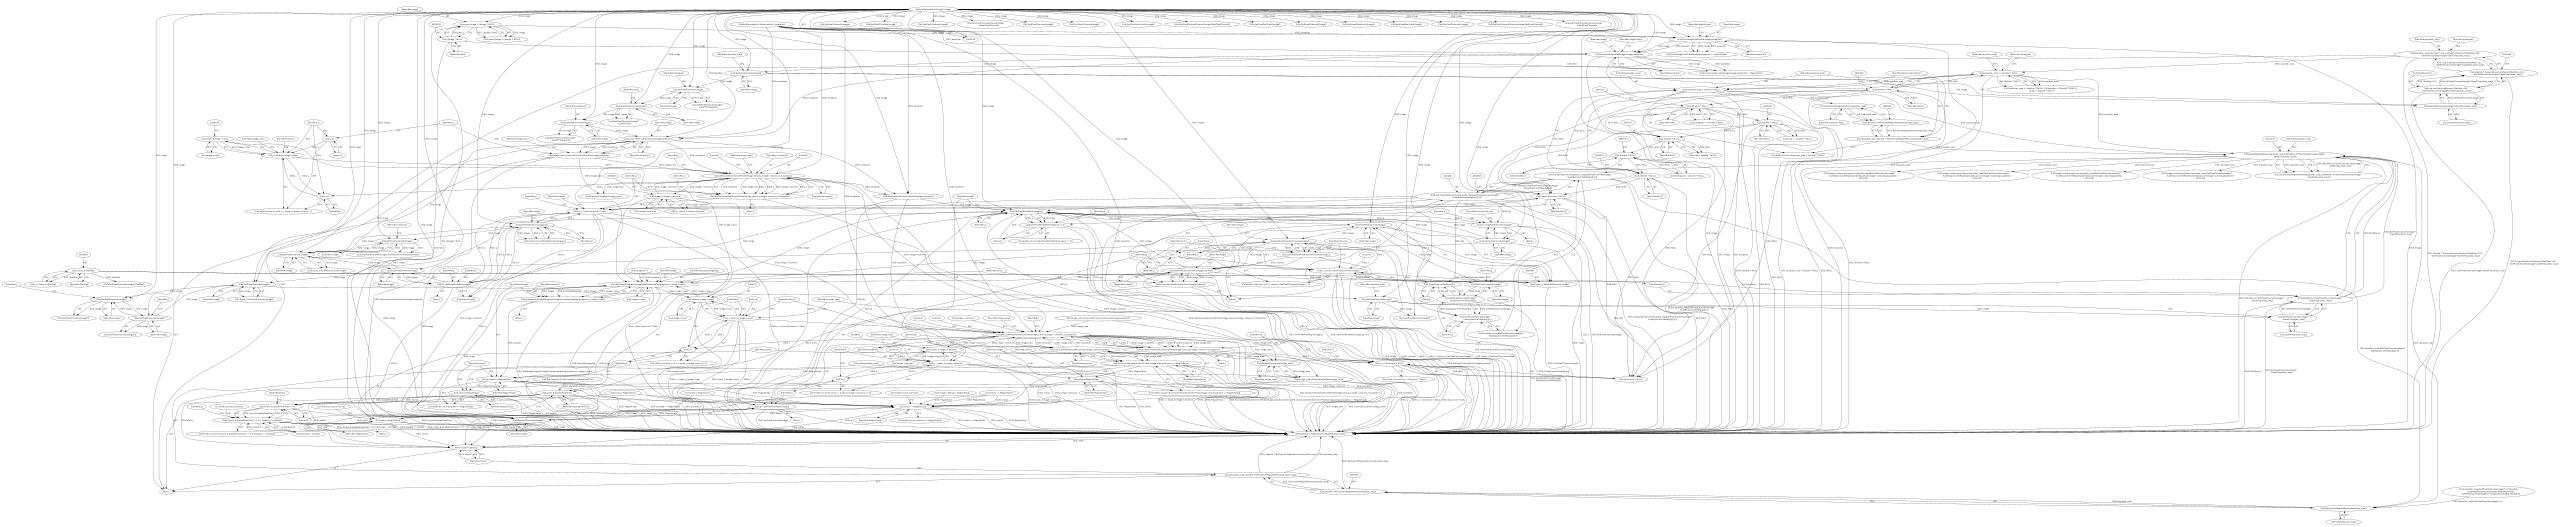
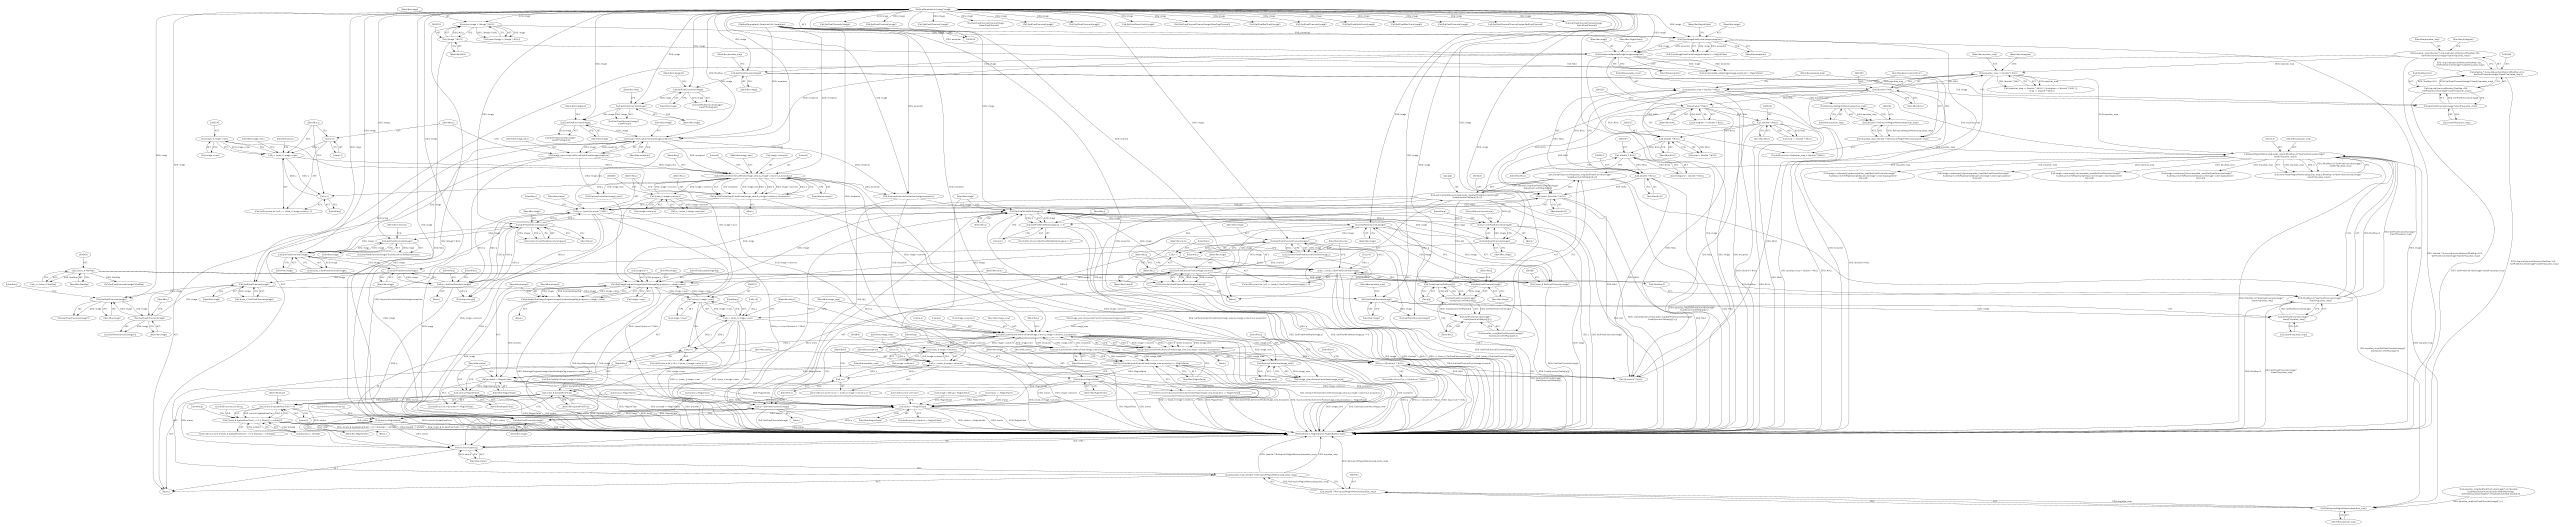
edge "(MethodParameterIn,Image *image)" -> "(Call,GetPixelChannelTraits(image,channel))": label "DDG: image" -> "DDG: channel"
